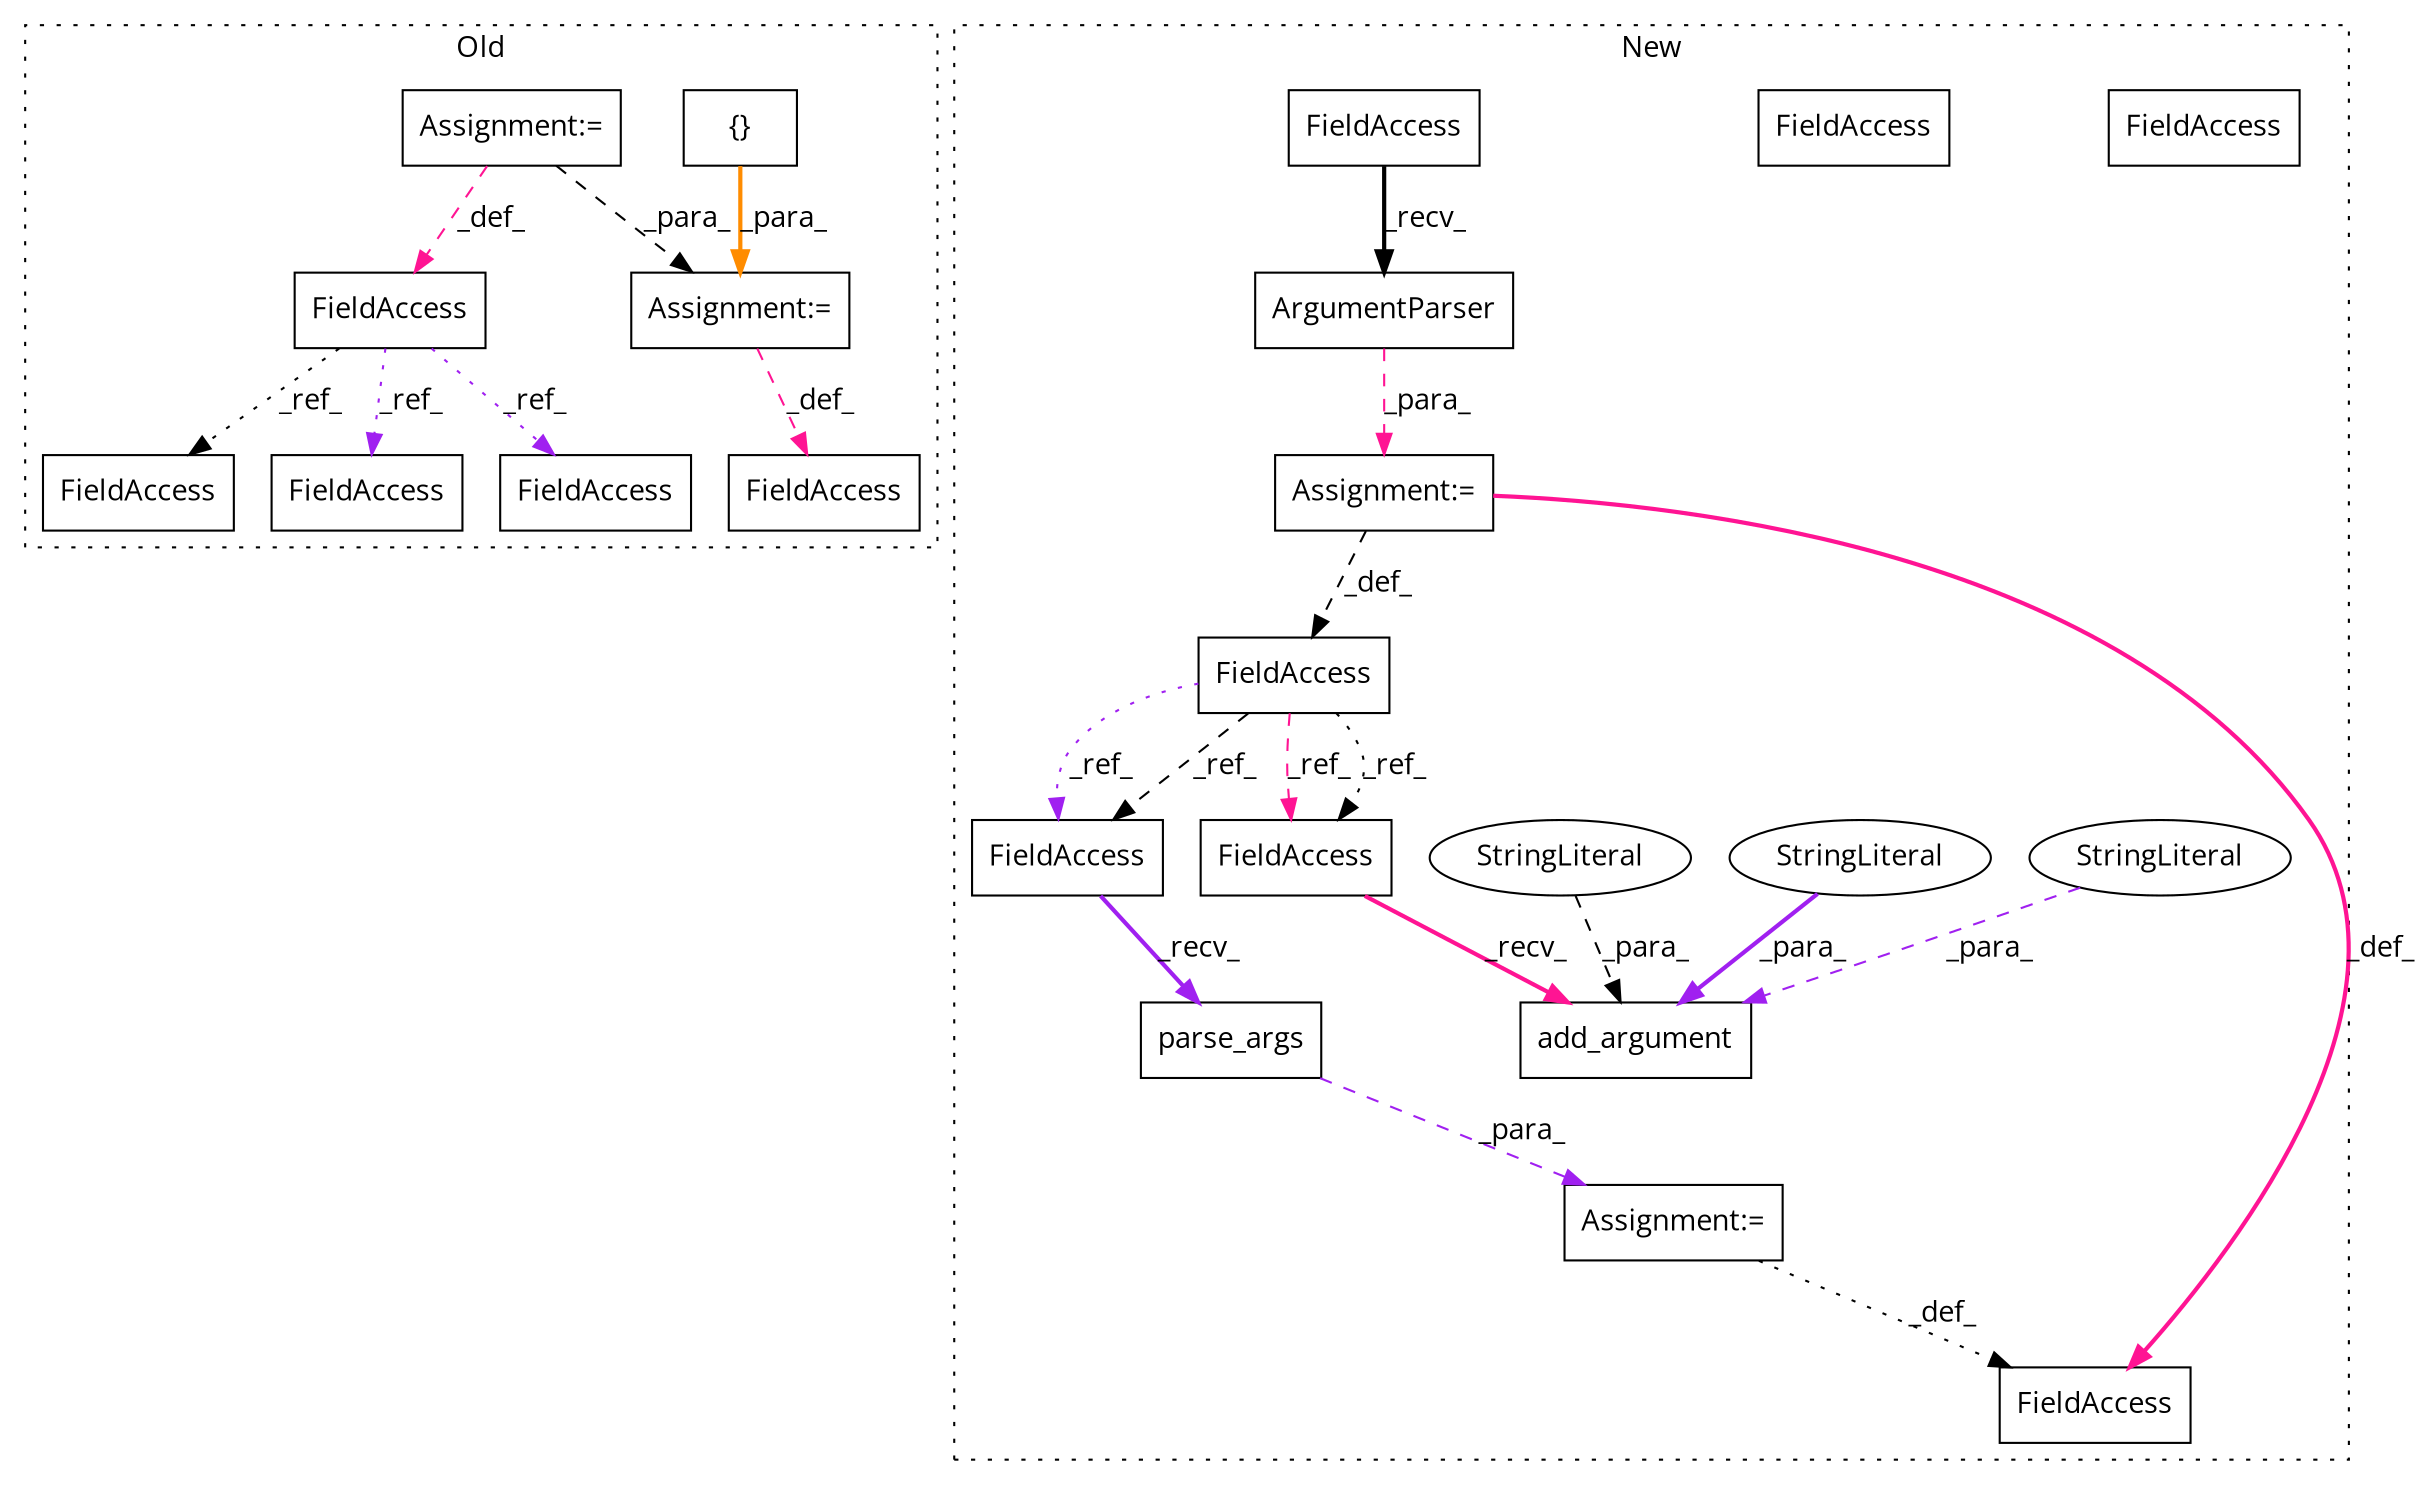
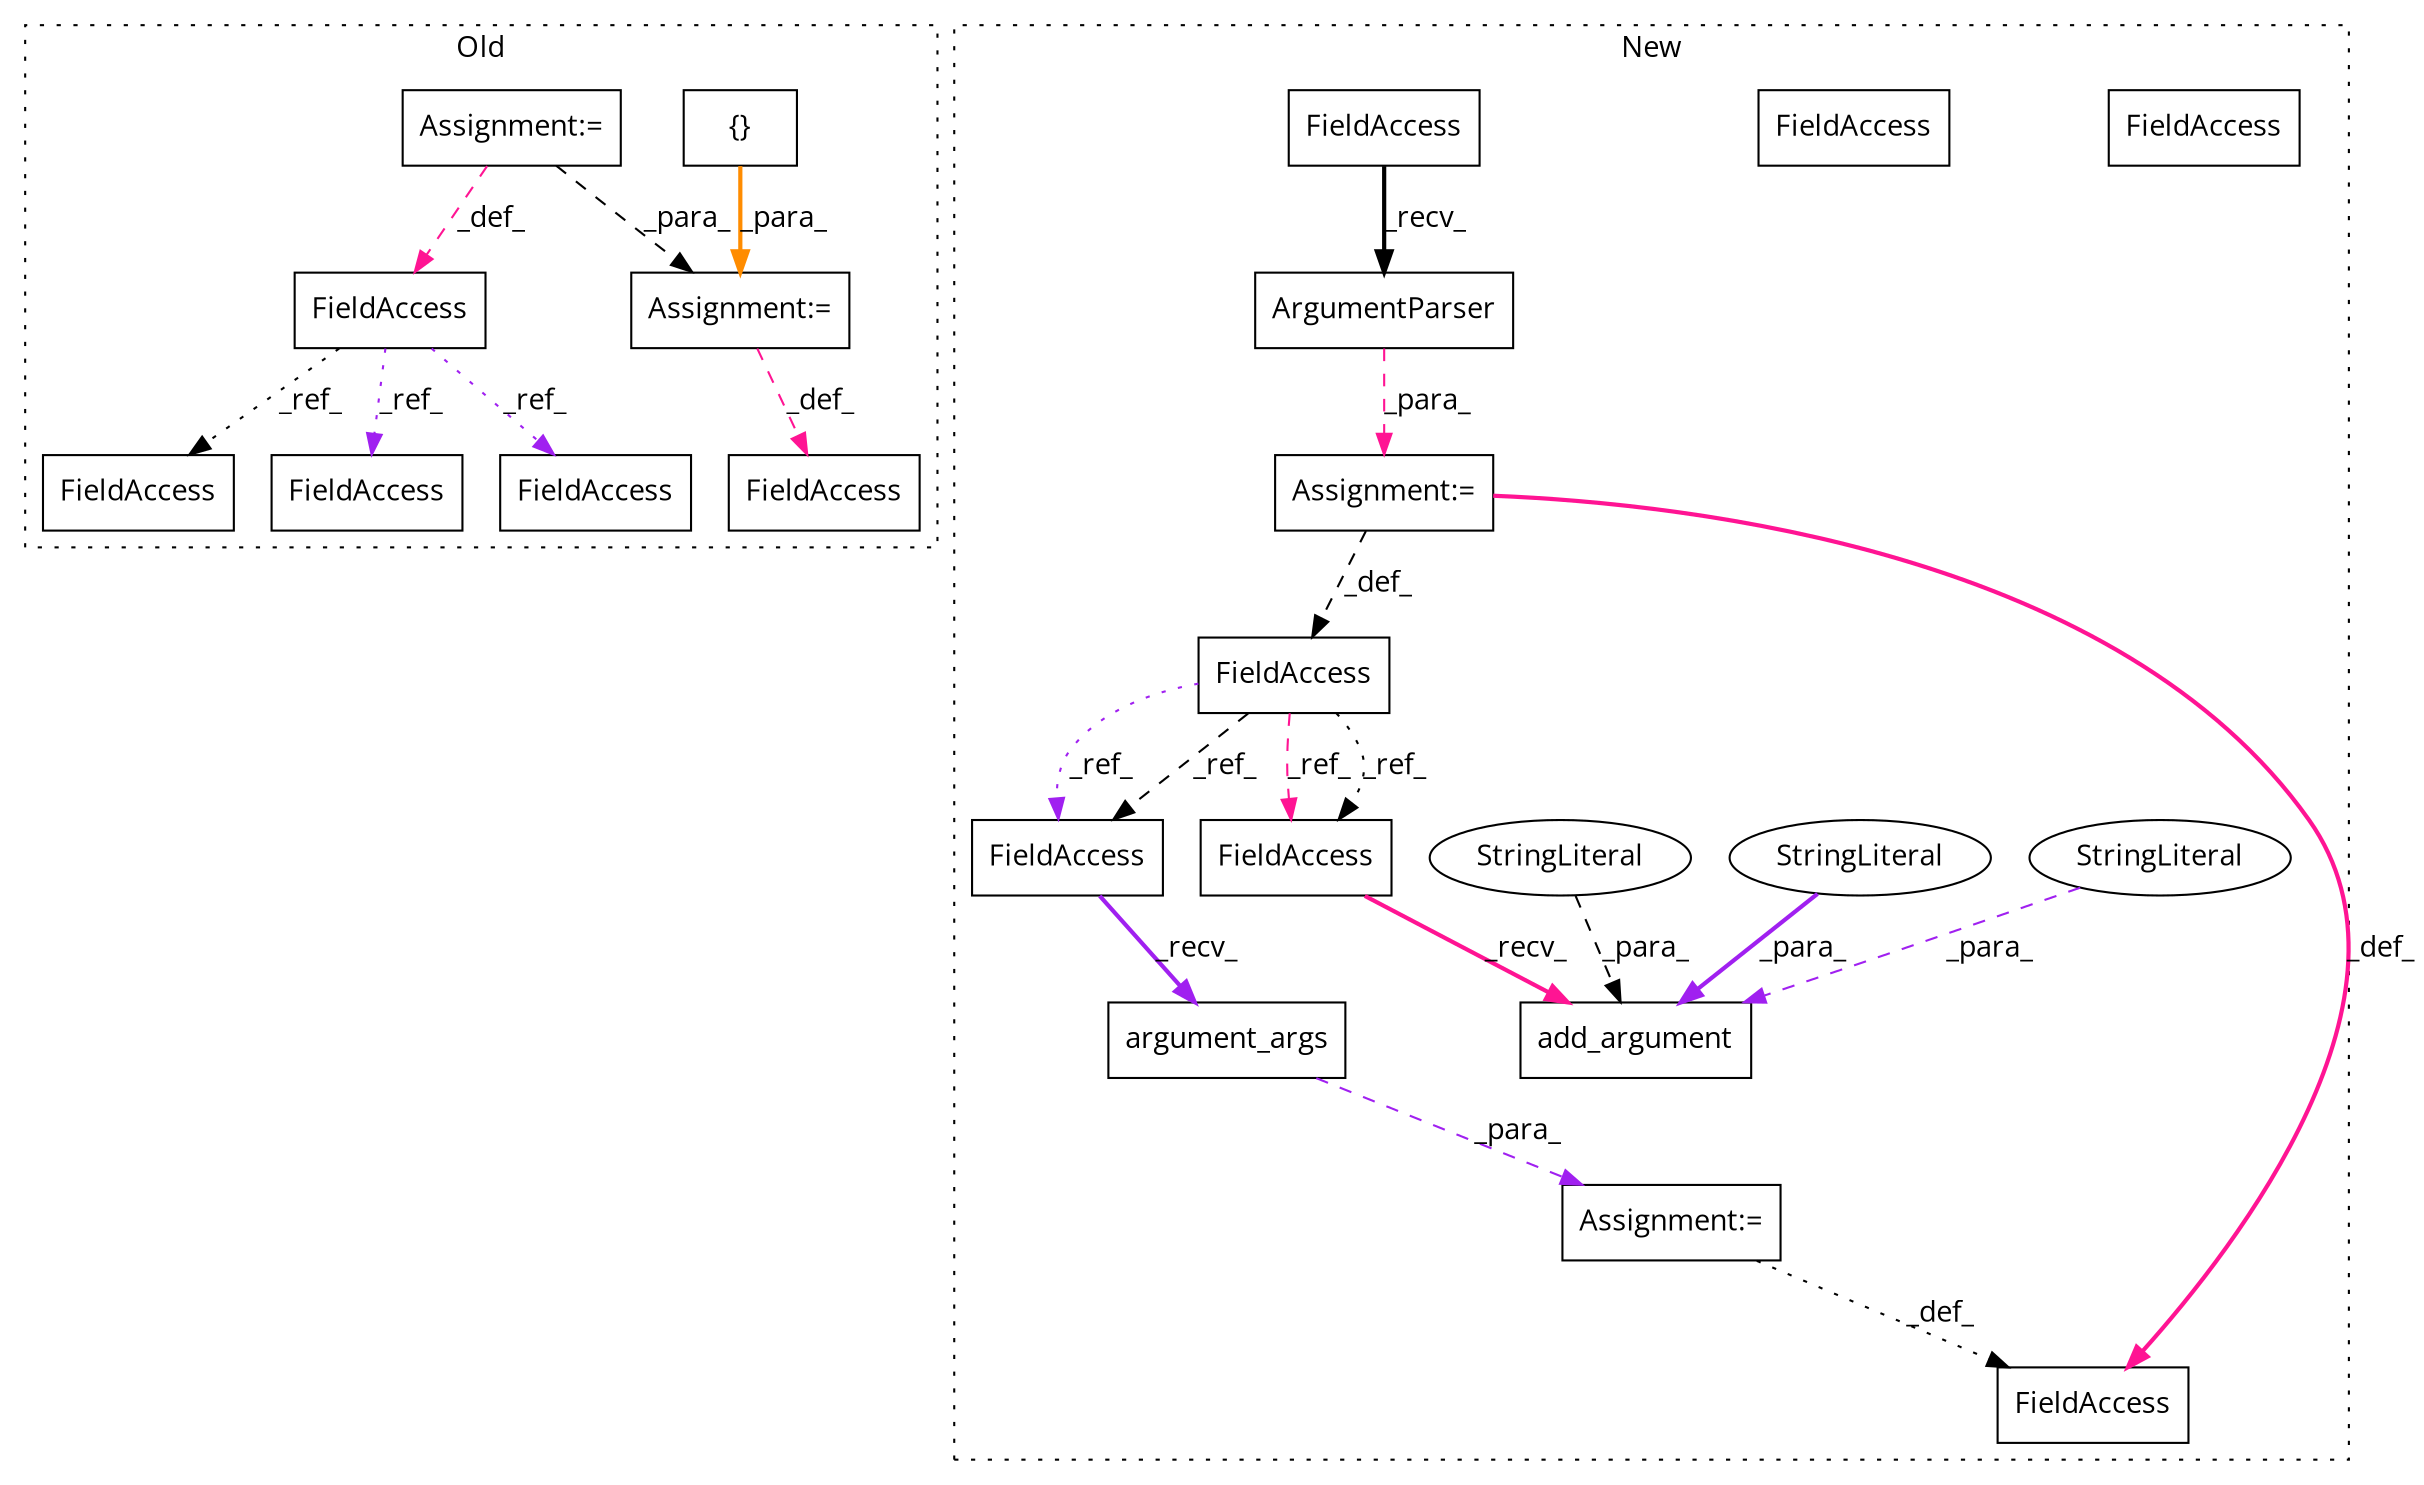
node "parse_args": label "parse_args" -> "argument_args"
